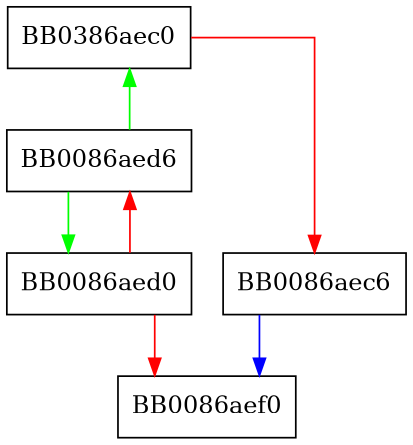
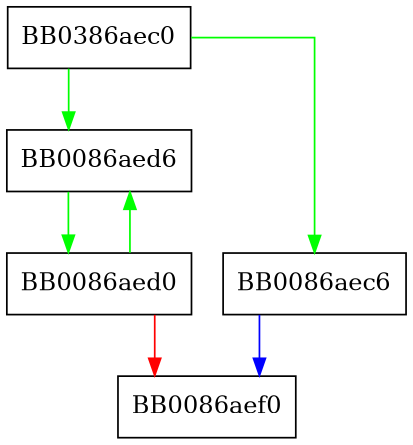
edge "BB0386aec0" -> "BB0086aec6": color red -> green
edge "BB0086aed6" -> "BB0386aec0": reversed
edge "BB0086aed0" -> "BB0086aed6": color red -> green
